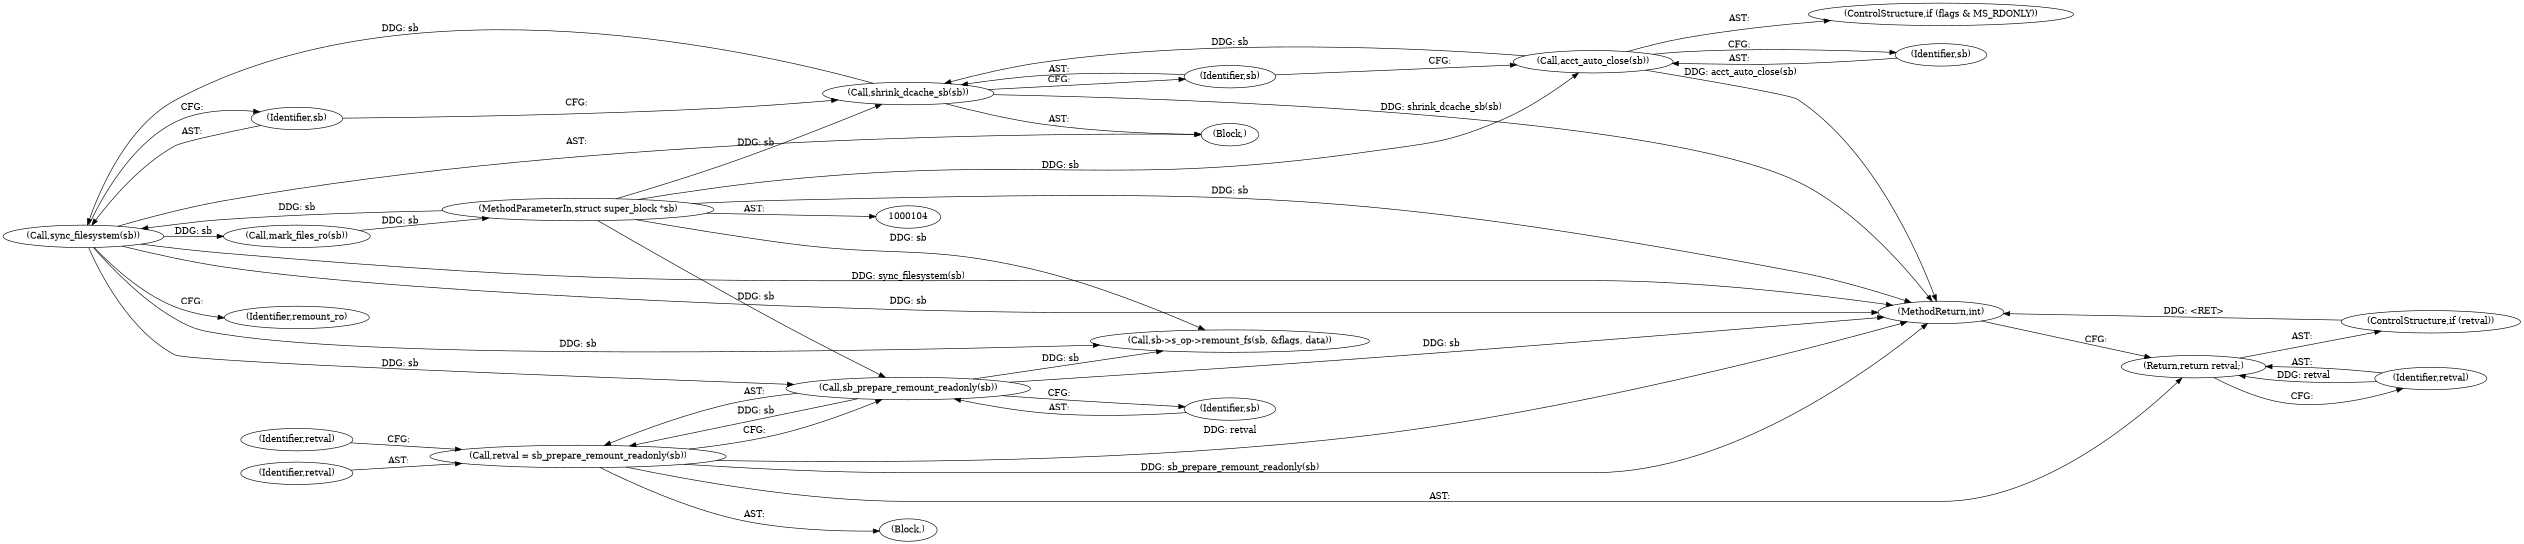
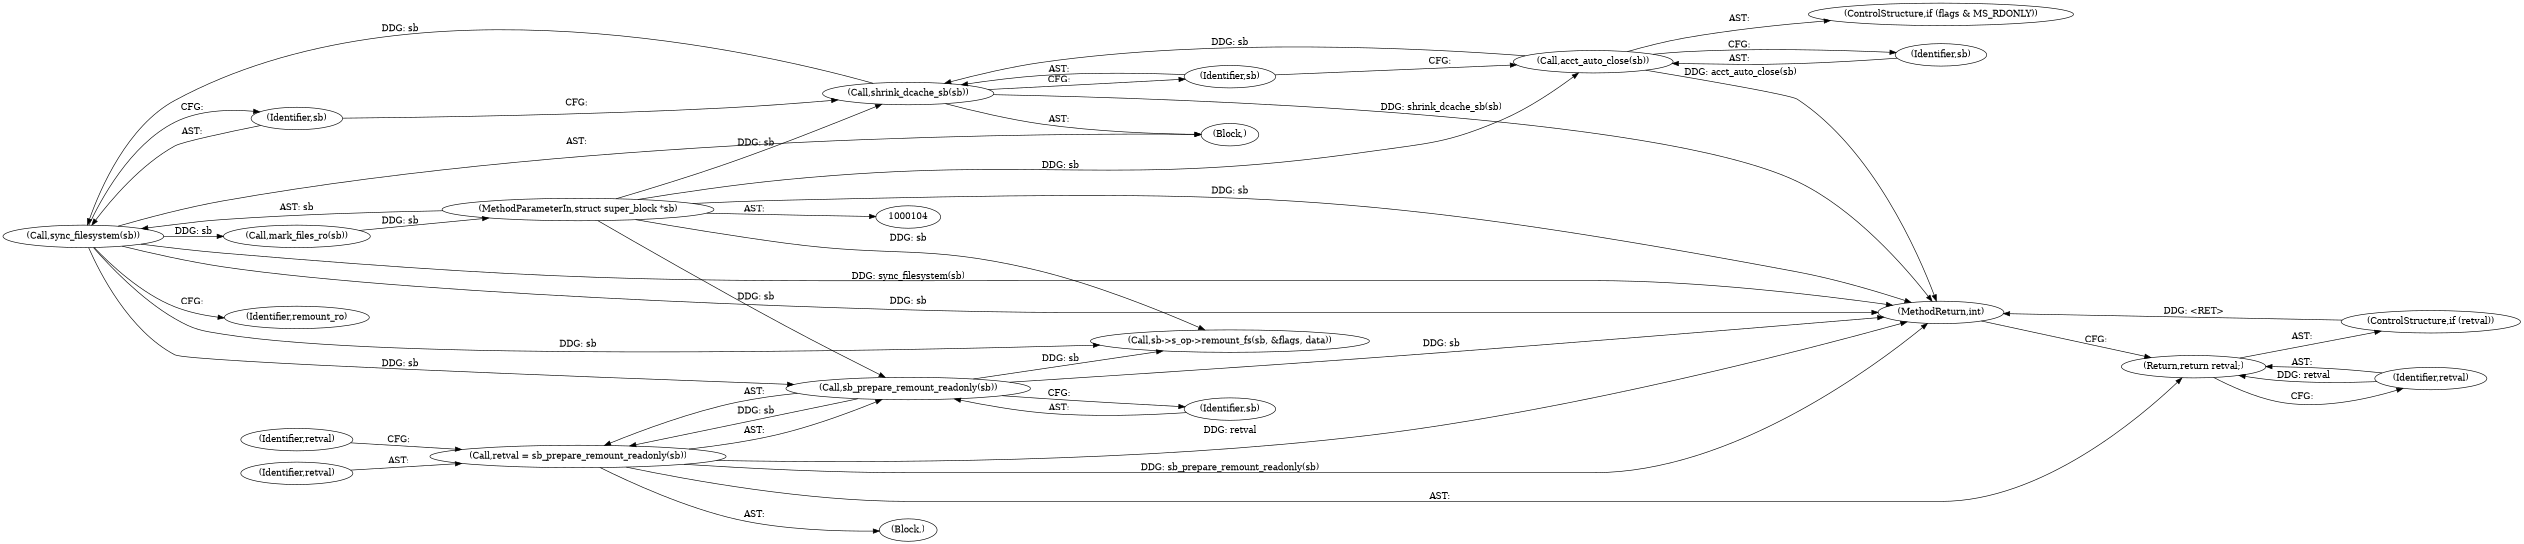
edge "(MethodParameterIn,struct super_block *sb)" -> "(Call,sync_filesystem(sb))": label "DDG: sb" -> "AST: sb"
edge "(Call,retval = sb_prepare_remount_readonly(sb))" -> "(Call,sb_prepare_remount_readonly(sb))": label "CFG: " -> "AST: "
